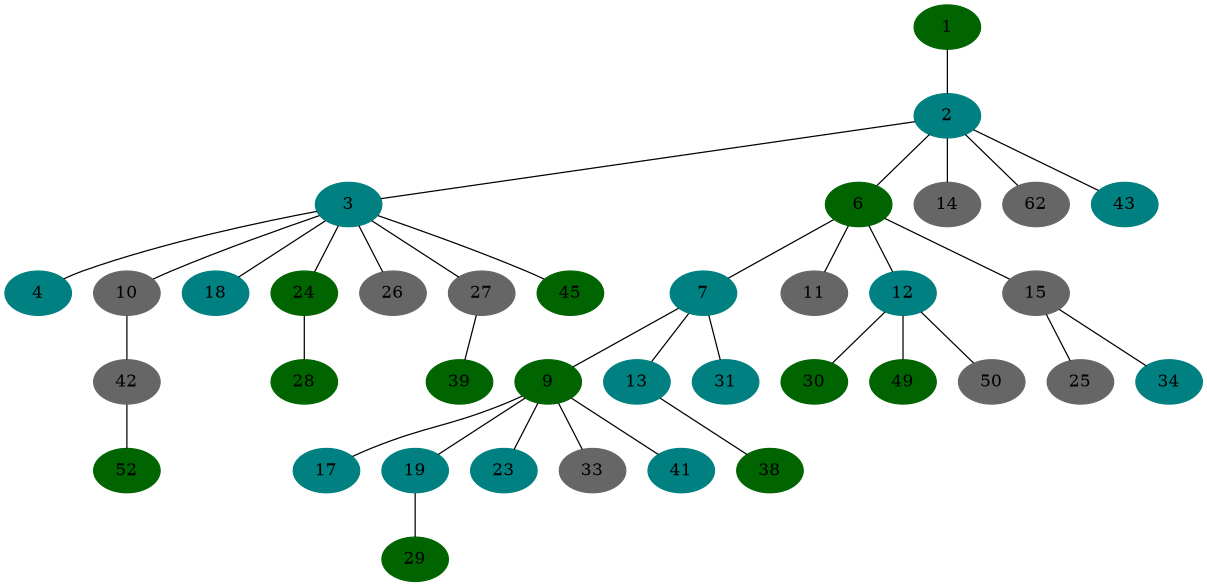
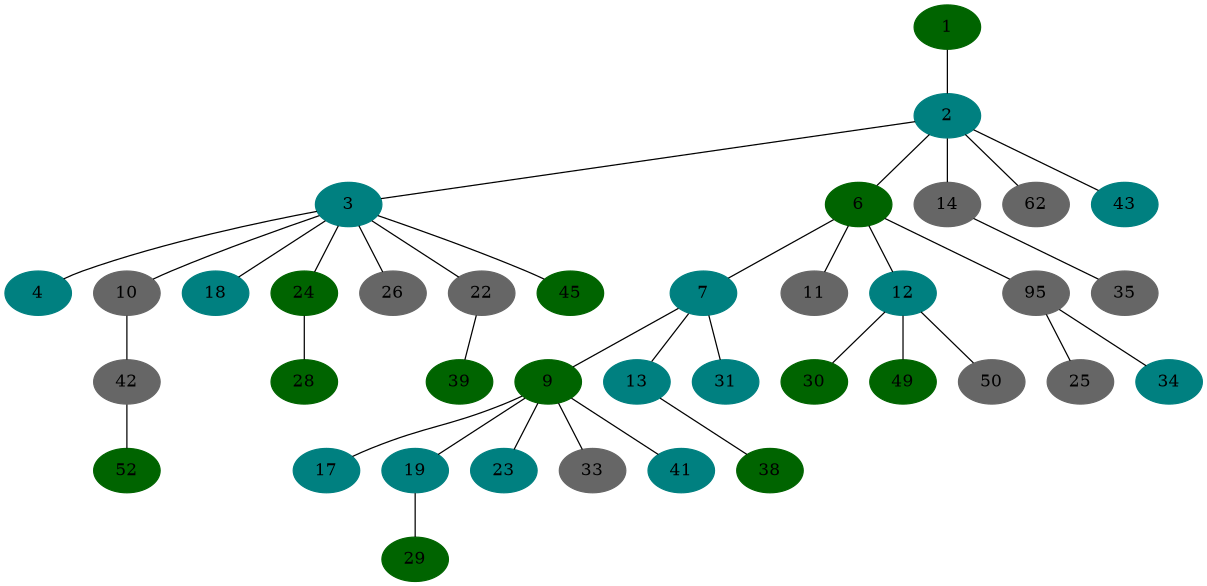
node "27": label "27" -> "22"
node "15": label "15" -> "95"
node "35": added
